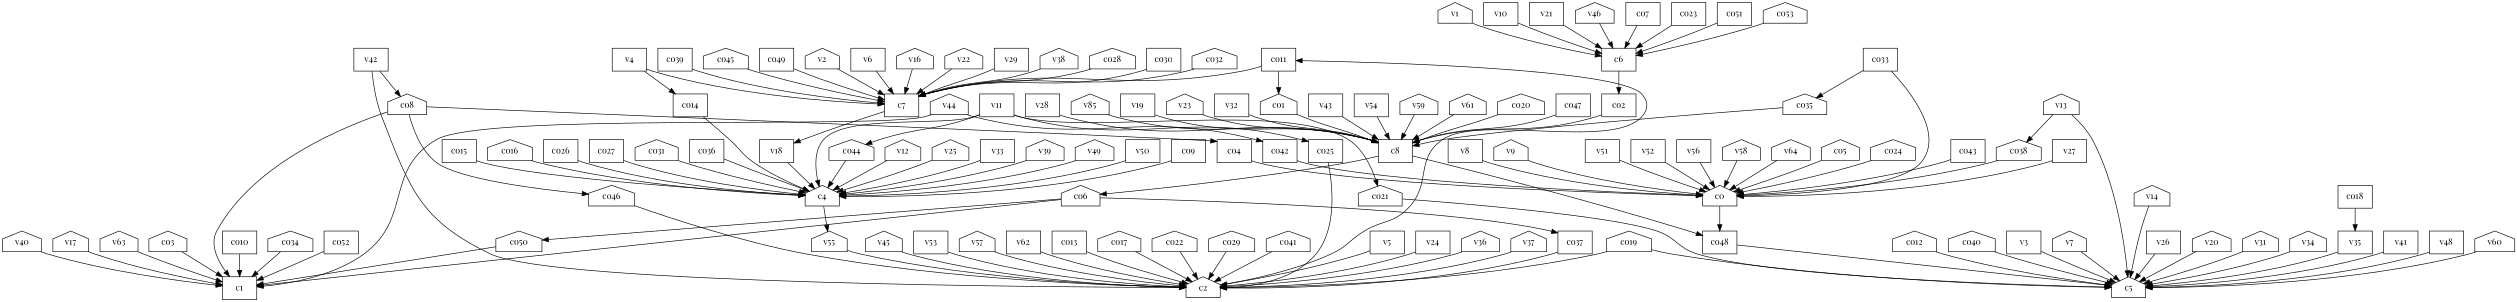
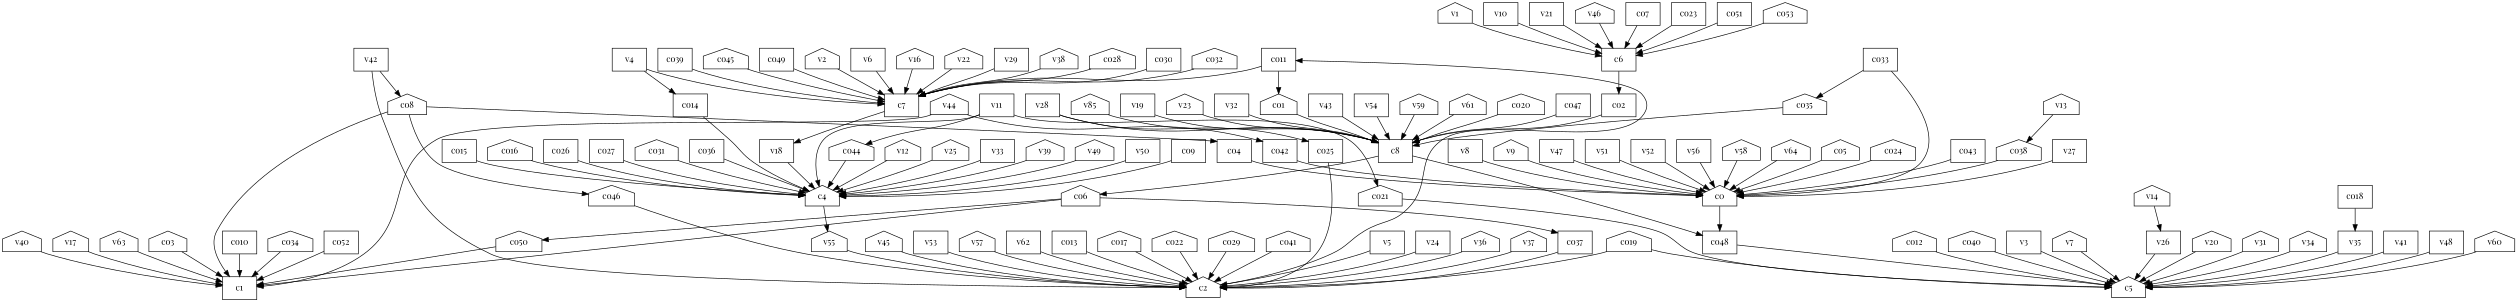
edge "v11" -> "co25": now "v28" -> "co25"
node "v47": added
edge "v13" -> "c5": removed
edge "v14" -> "c5": now "v14" -> "v26"
